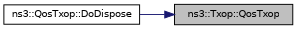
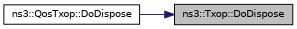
node "ns3::Txop::QosTxop": label "ns3::Txop::QosTxop" -> "ns3::Txop::DoDispose"
